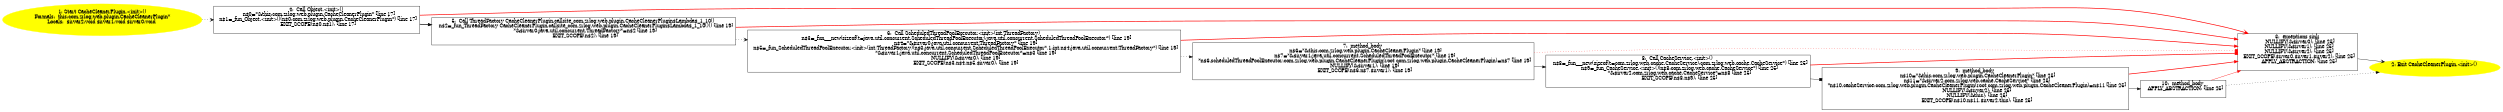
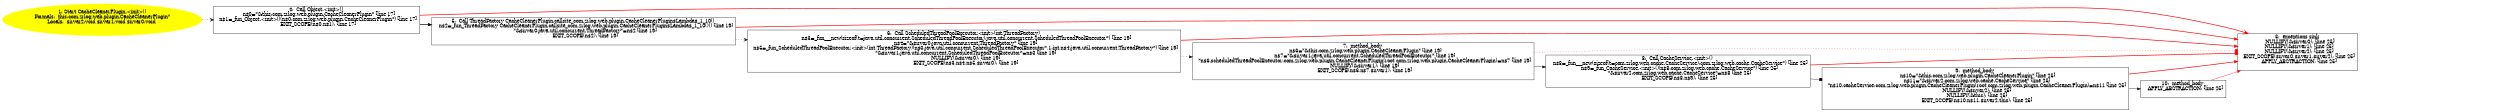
node "2: Exit CacheCleanerPlugin.<init>()": removed
